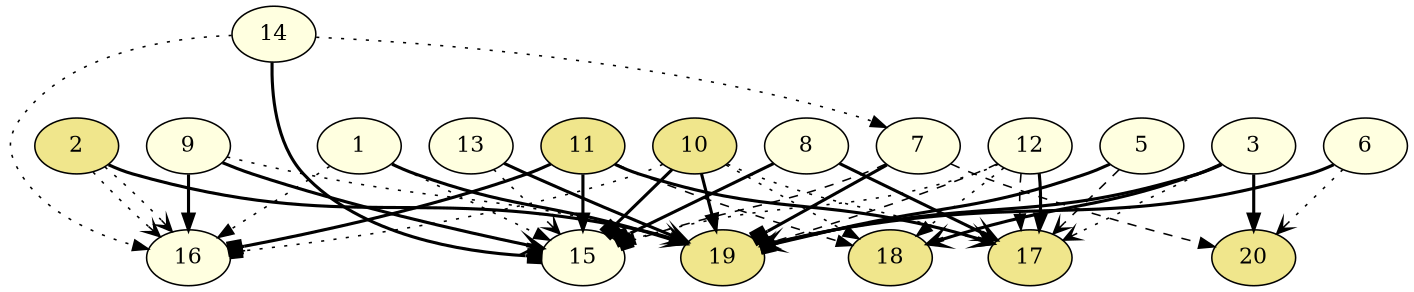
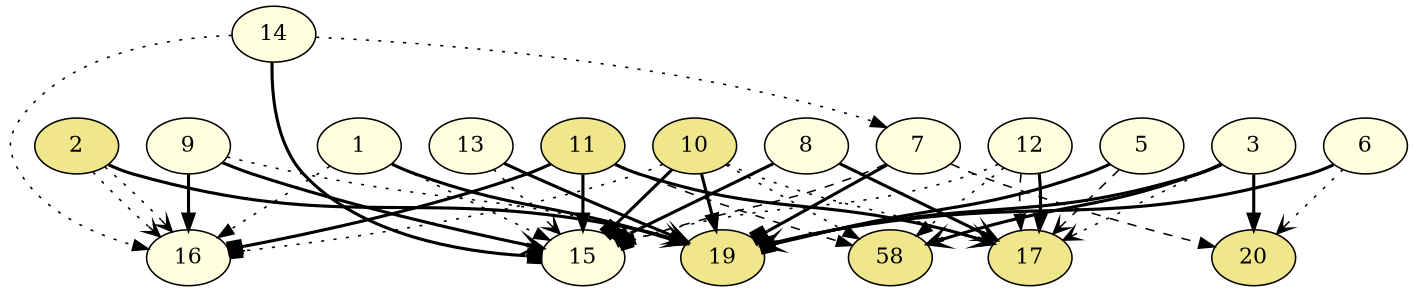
edge "12" -> "19": removed
node "18": label "18" -> "58"
